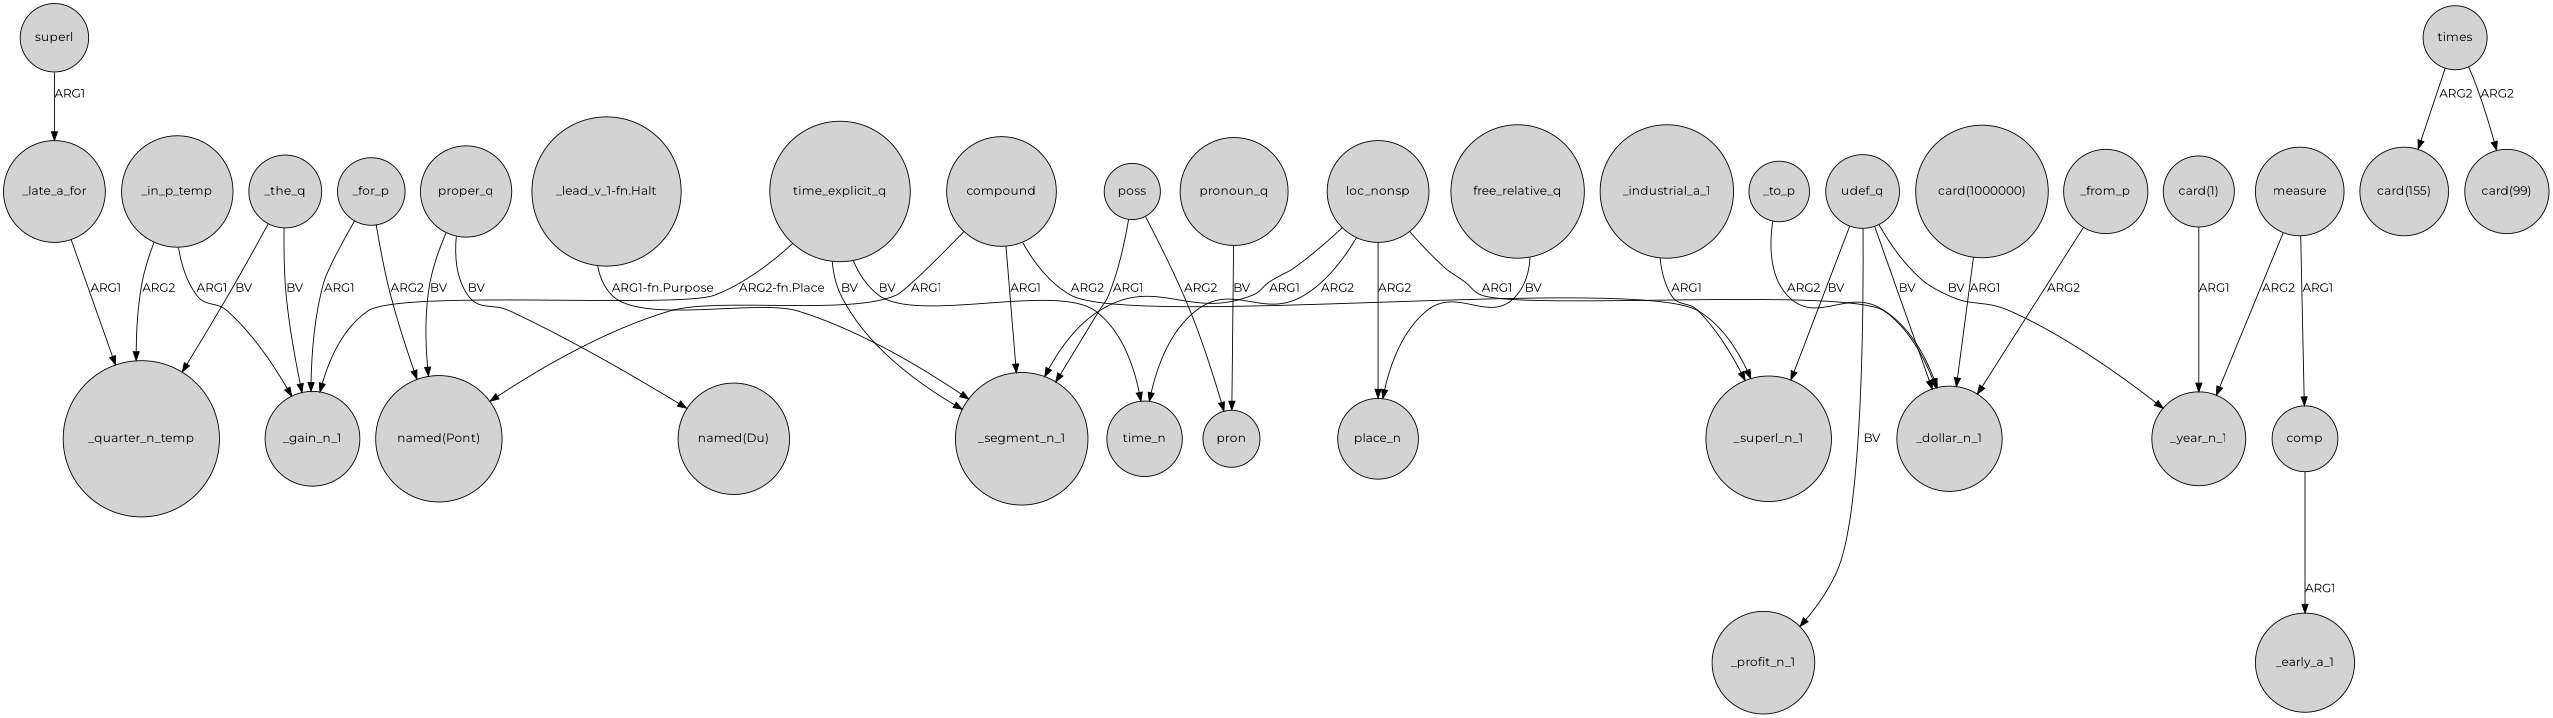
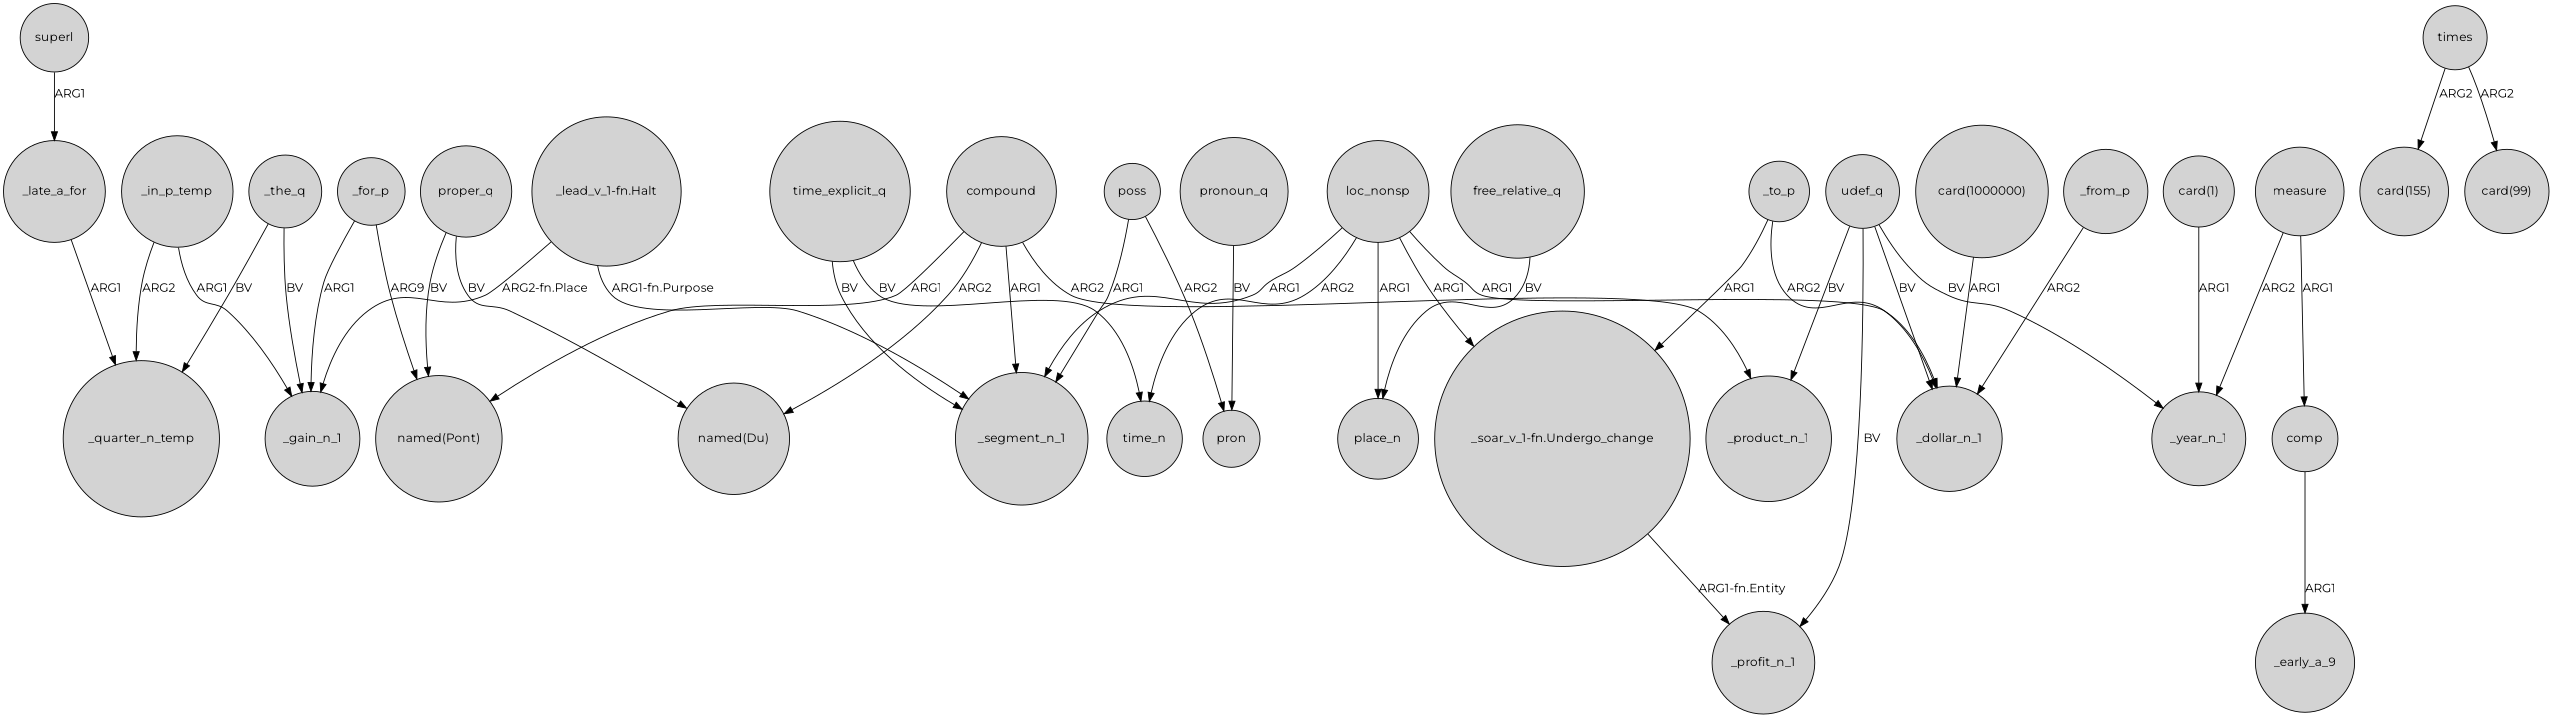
node "_industrial_a_1": removed
edge "_for_p" -> "named(Pont)": label "ARG2" -> "ARG9"
edge "loc_nonsp" -> "place_n": label "ARG2" -> "ARG1"
edge "time_explicit_q" -> "_gain_n_1": now "_lead_v_1-fn.Halt" -> "_gain_n_1"
edge "compound" -> "named(Du)": added, label "ARG2"
node "_soar_v_1-fn.Undergo_change": added
node "_superl_n_1": label "_superl_n_1" -> "_product_n_1"
node "_early_a_1": label "_early_a_1" -> "_early_a_9"
